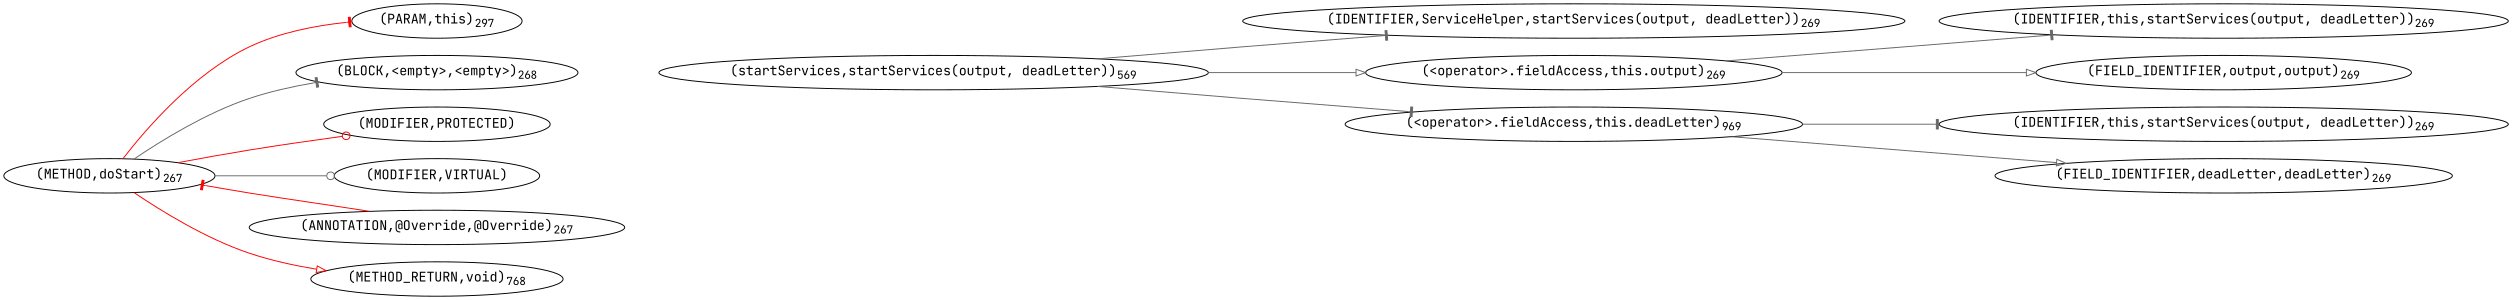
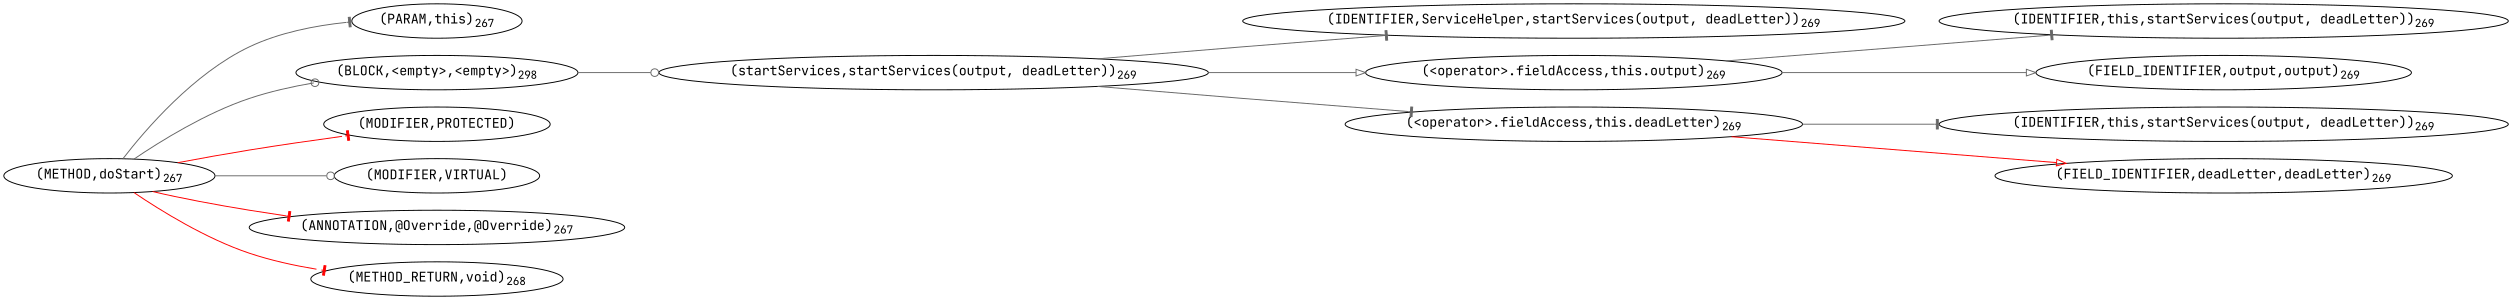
node "(PARAM,this)": text "297" -> "267"
edge "(METHOD,doStart)" -> "(PARAM,this)": color red -> gray40
node "(BLOCK,<empty>,<empty>)": text "268" -> "298"
node "(startServices,startServices(output, deadLetter))": text "569" -> "269"
edge "(BLOCK,<empty>,<empty>)" -> "(startServices,startServices(output, deadLetter))": added
edge "(METHOD,doStart)" -> "(BLOCK,<empty>,<empty>)": arrowhead tee -> odot
node "(<operator>.fieldAccess,this.deadLetter)": text "969" -> "269"
edge "(METHOD,doStart)" -> "(MODIFIER,PROTECTED)": arrowhead odot -> tee
edge "(<operator>.fieldAccess,this.deadLetter)" -> "(FIELD_IDENTIFIER,deadLetter,deadLetter)": color gray40 -> red
edge "(ANNOTATION,@Override,@Override)" -> "(METHOD,doStart)": reversed
edge "(METHOD,doStart)" -> "(METHOD_RETURN,void)": arrowhead onormal -> tee
node "(METHOD_RETURN,void)": text "768" -> "268"
